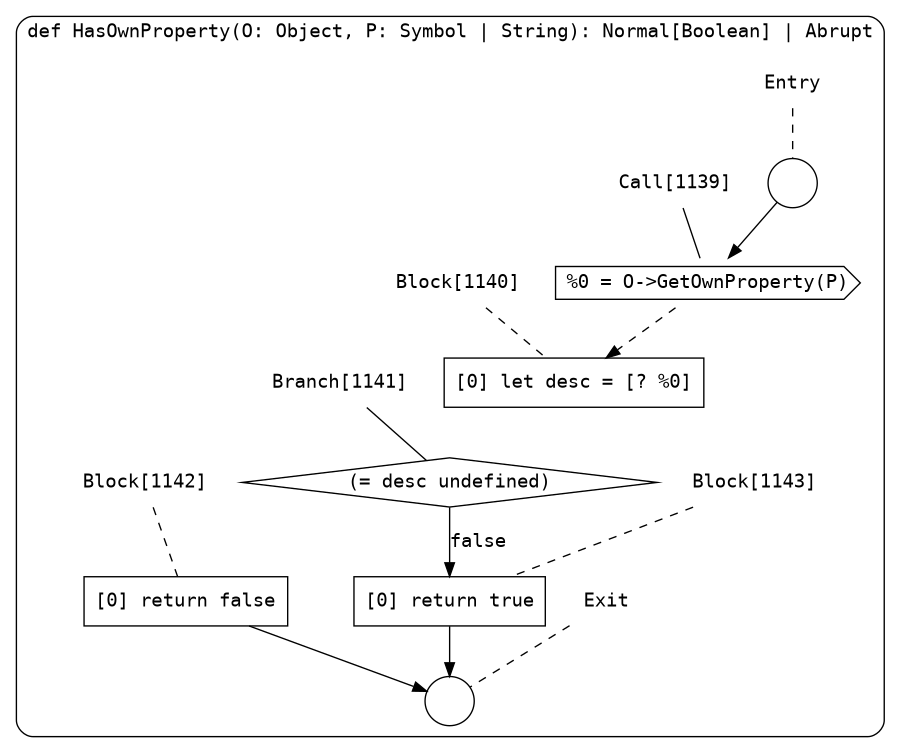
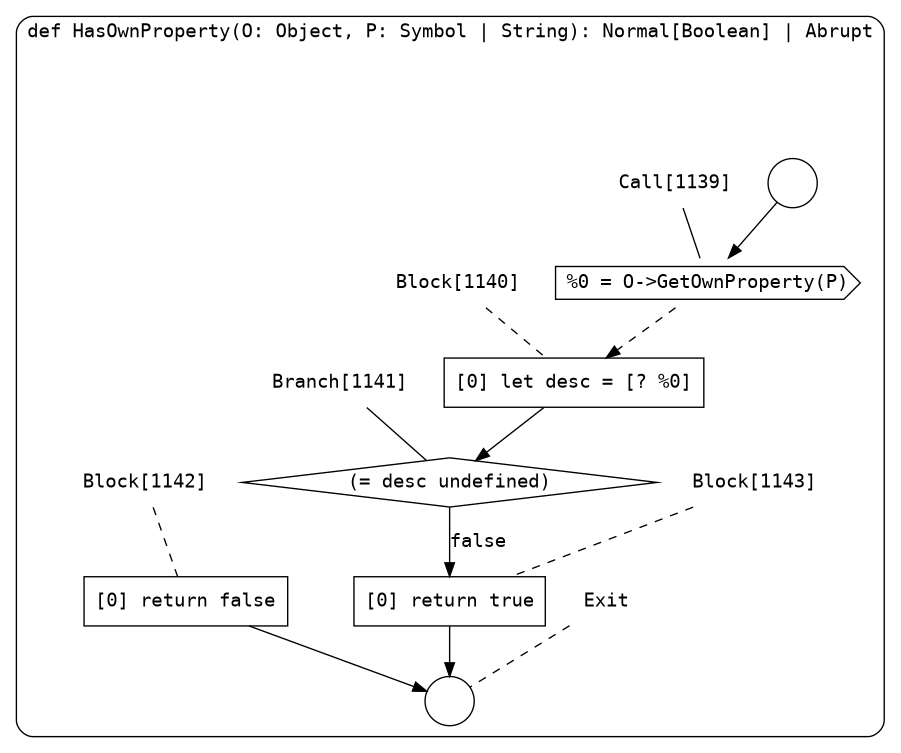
node "Entry": removed
edge "[0] let desc = [? %0]" -> "(= desc undefined)": added
